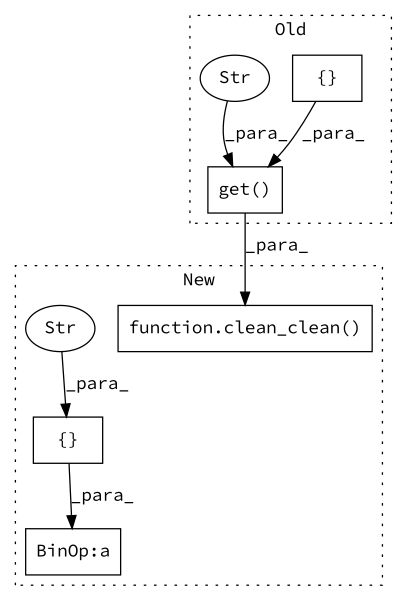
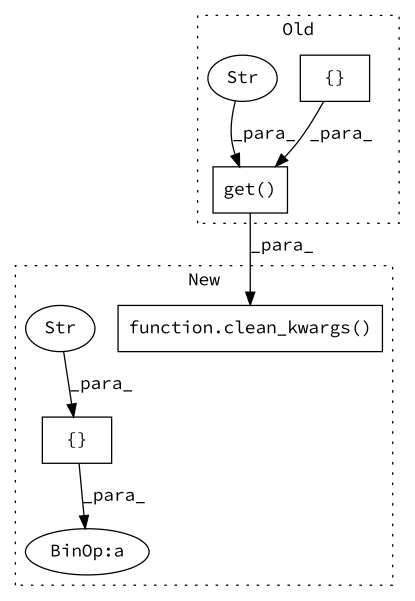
node "function.clean_clean()": label "function.clean_clean()" -> "function.clean_kwargs()"
node "BinOp:a": shape box -> ellipse
